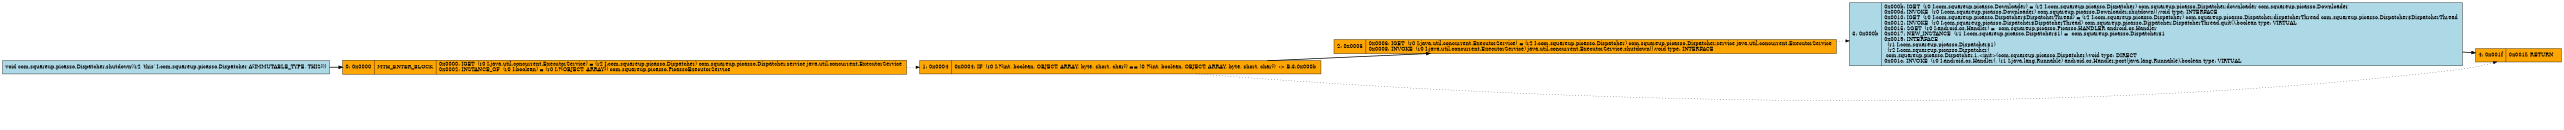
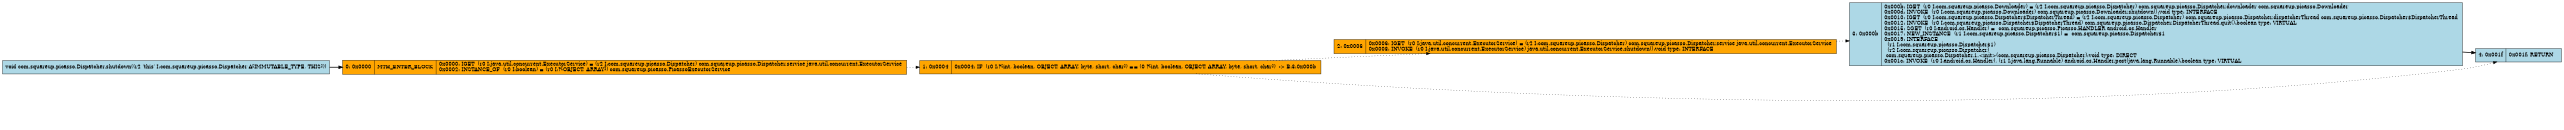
node "4: 0x001f": fillcolor orange -> lightblue
edge "1: 0x0004" -> "2: 0x0006": style bold -> dotted
